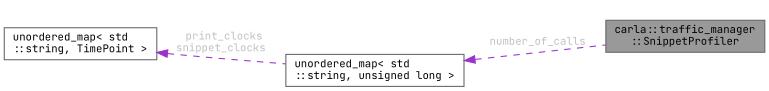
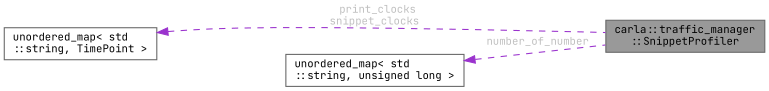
edge "carla::traffic_manager ::SnippetProfiler" -> "unordered_map< std ::string, unsigned long >": label " number_of_calls" -> " number_of_number"
edge "unordered_map< std ::string, unsigned long >" -> "unordered_map< std ::string, TimePoint >": now "carla::traffic_manager ::SnippetProfiler" -> "unordered_map< std ::string, TimePoint >"
